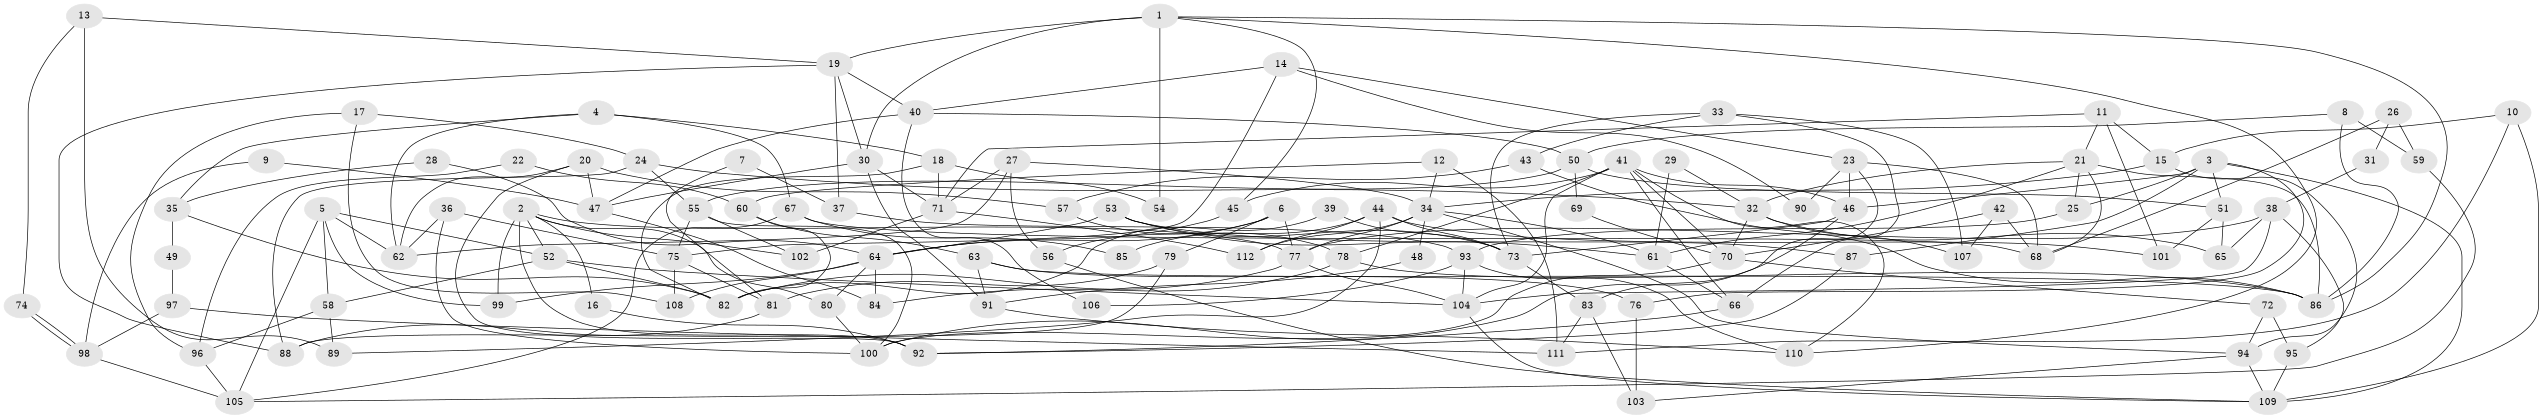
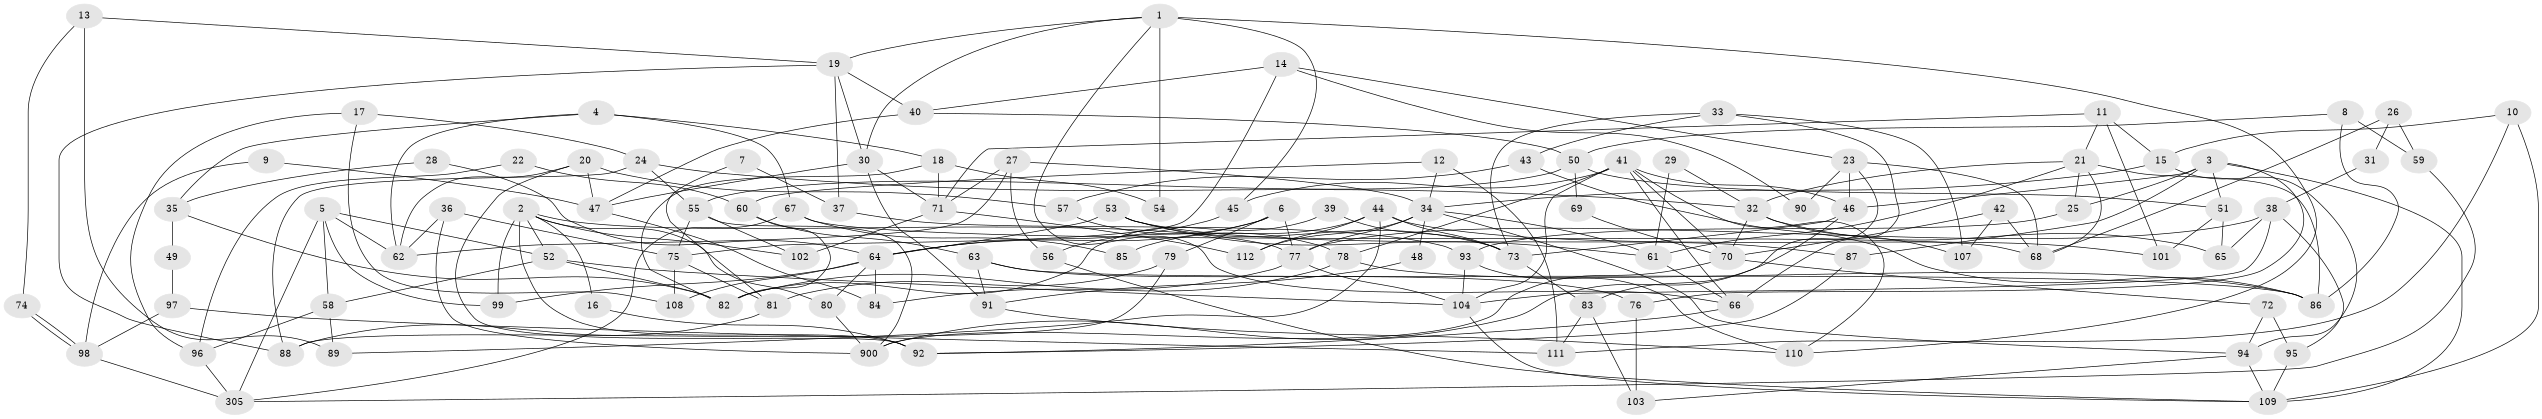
edge "1" -- "86": now "1" -- "66"
node "106": removed
node "100": label "100" -> "900"
node "105": label "105" -> "305"
